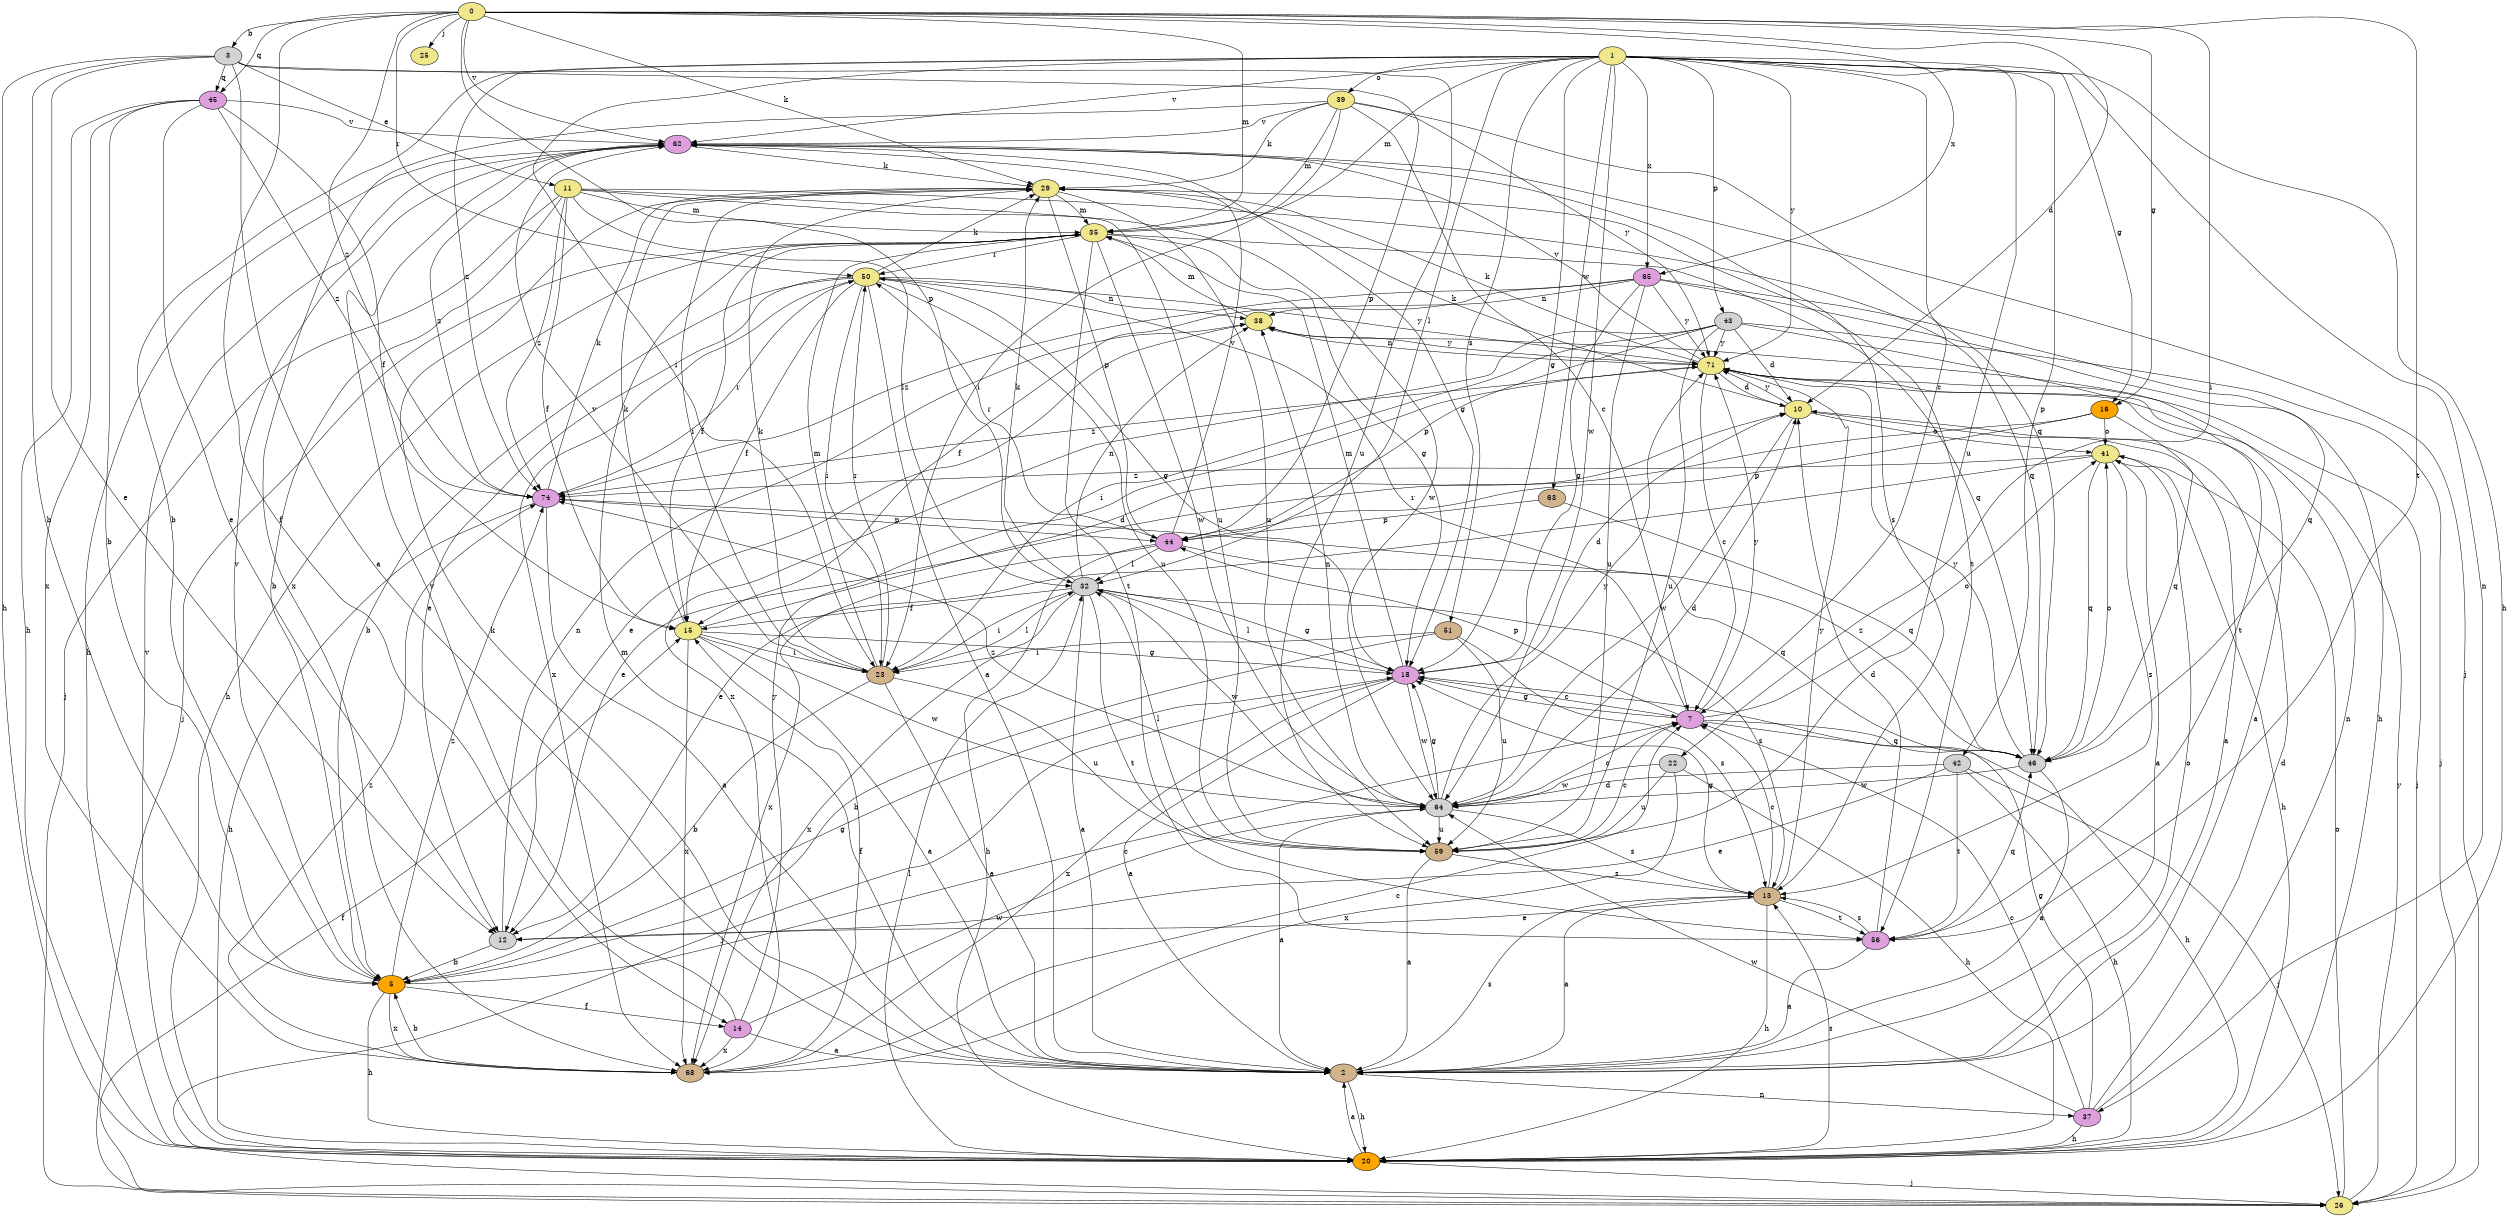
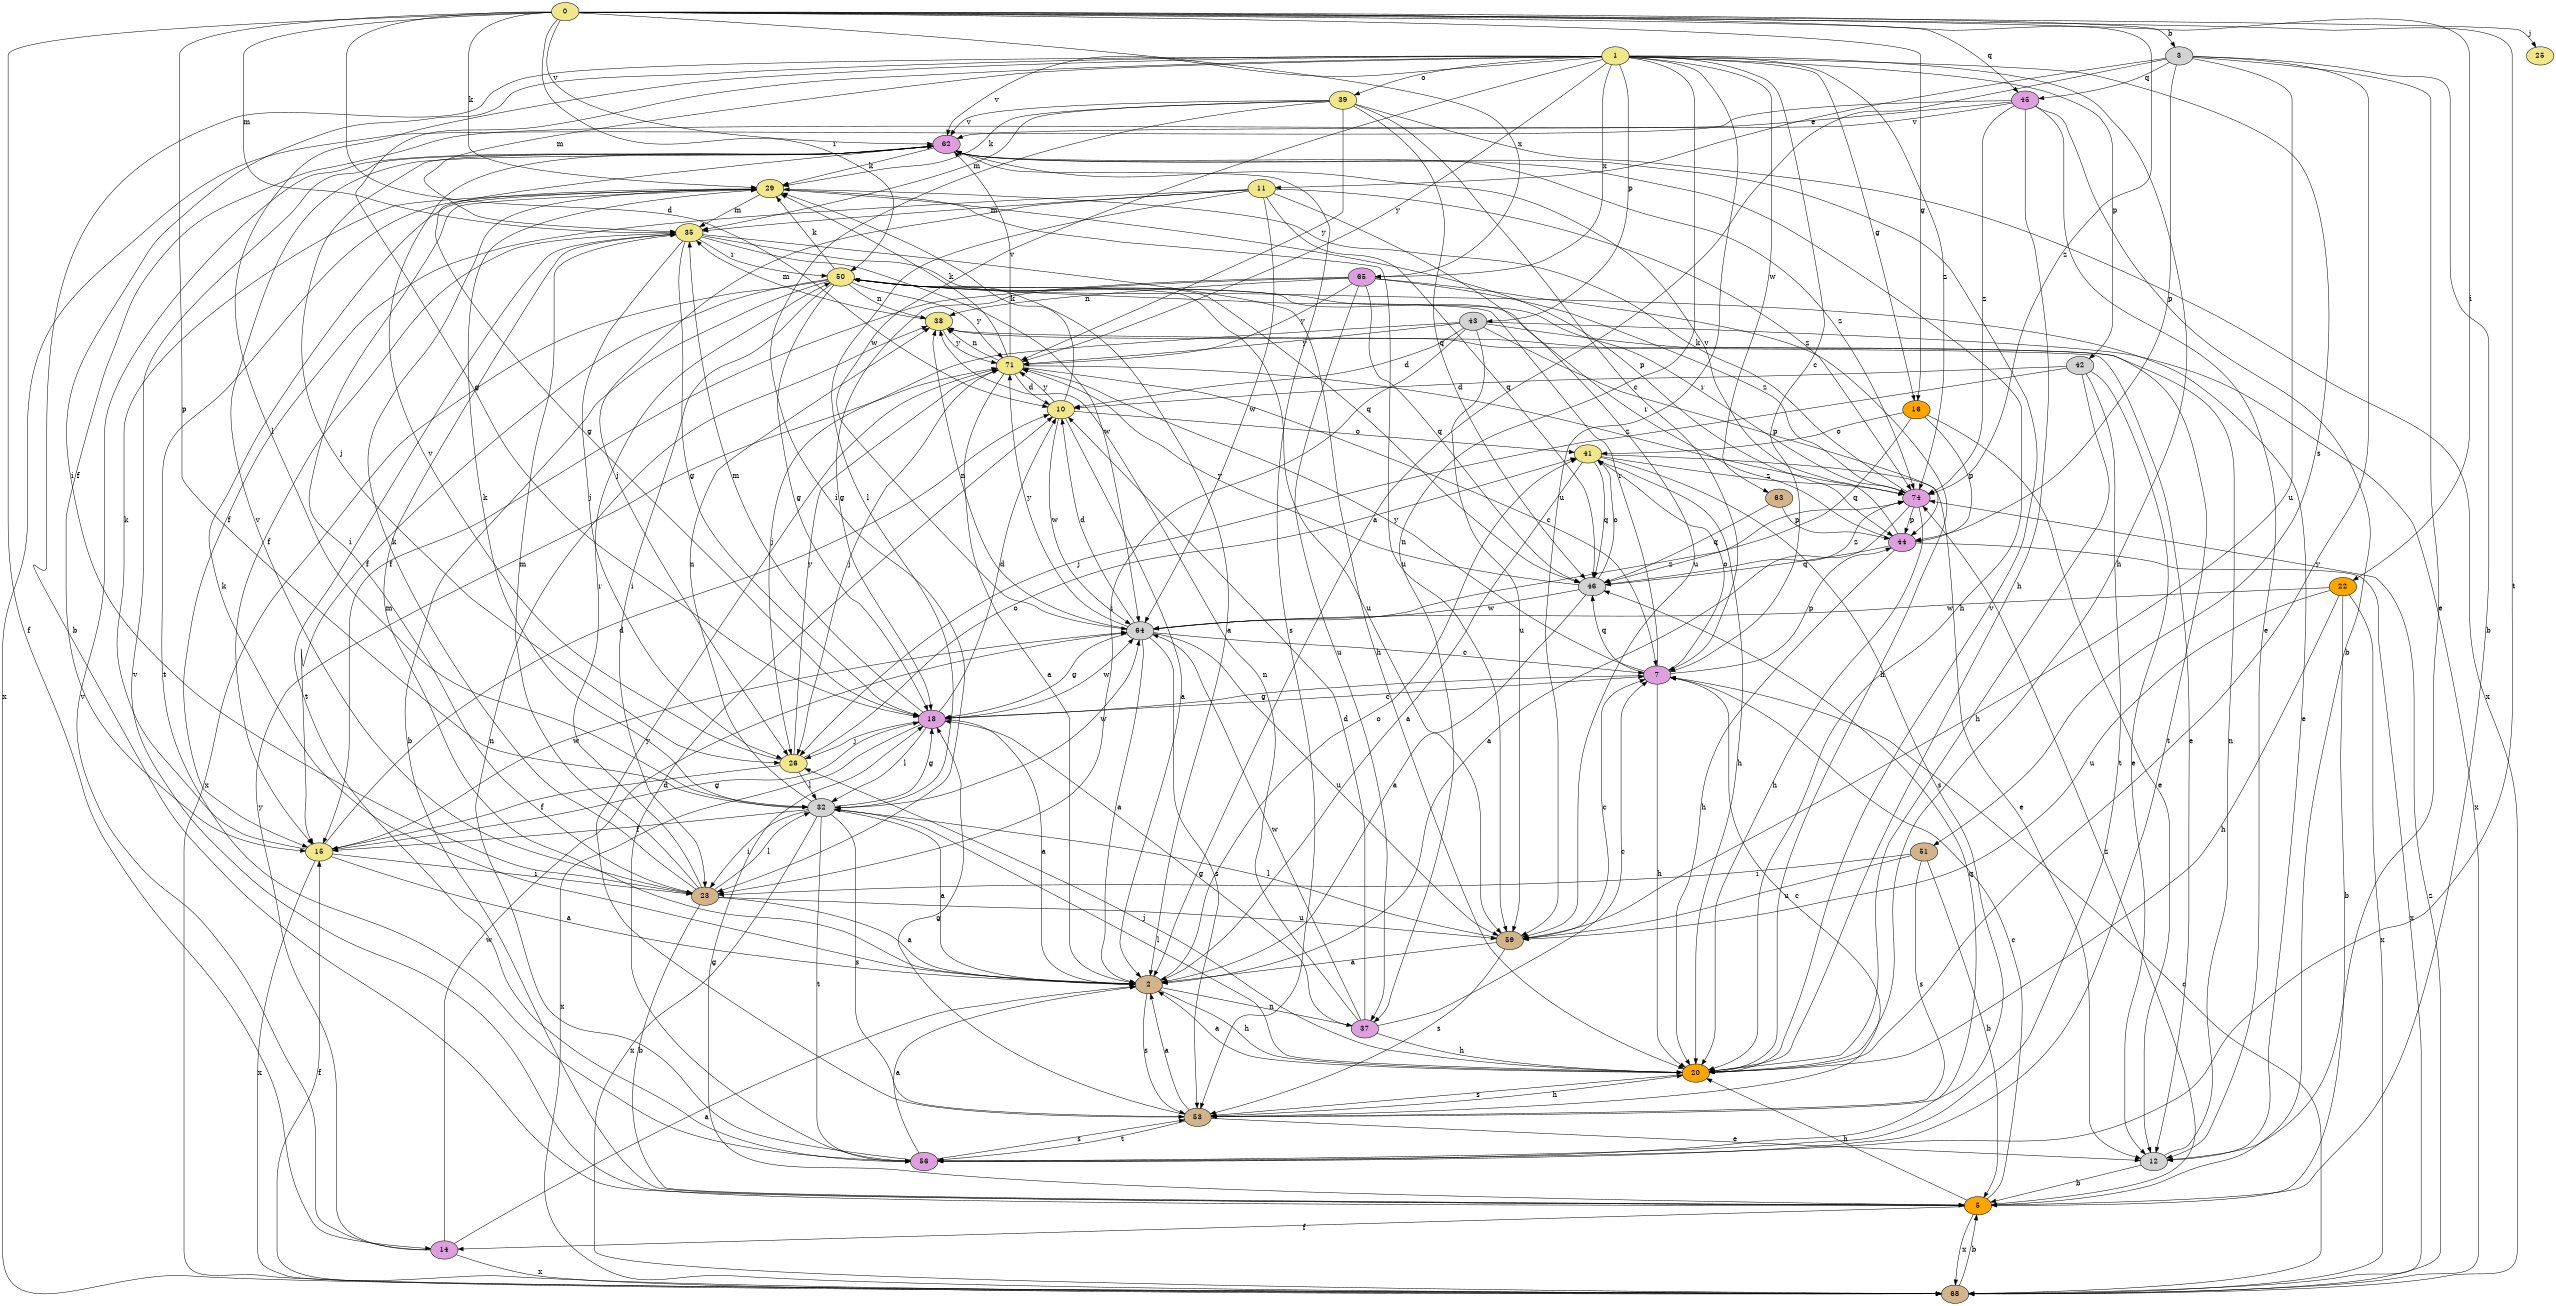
edge "26" -> "62": added, label "v"
edge "11" -> "5": now "22" -> "5"
edge "44" -> "32": now "26" -> "32"
edge "3" -> "20": label "h" -> "y"
edge "65" -> "59": now "65" -> "37"
node "22": fillcolor lightgrey -> orange
edge "56" -> "38": added, label "n"
edge "42" -> "64": now "42" -> "10"
node "13": label "13" -> "53"
